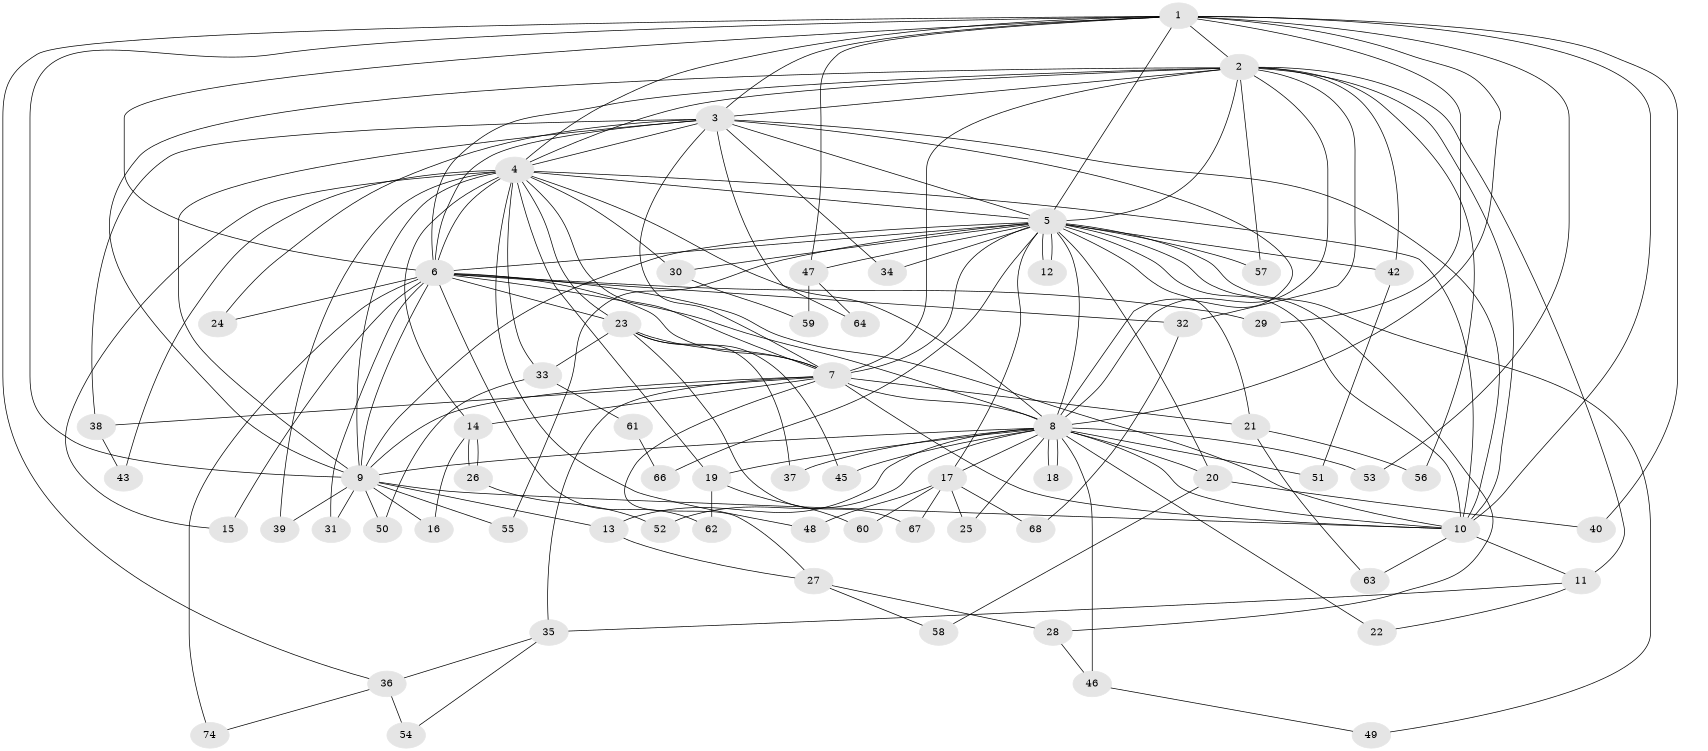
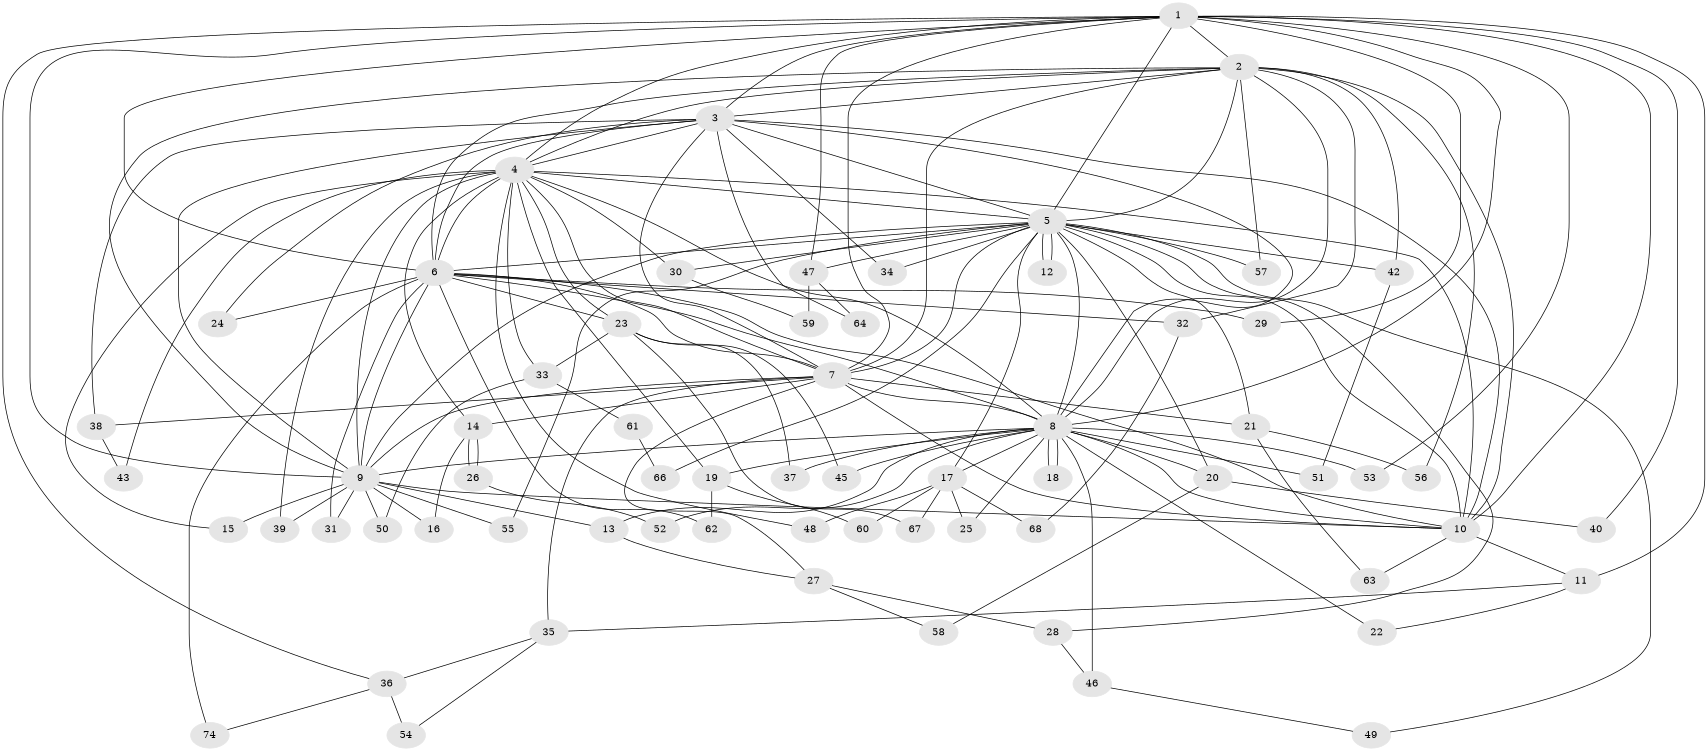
edge "2" -- "11": now "1" -- "11"
edge "23" -- "7": now "1" -- "7"
edge "6" -- "15": now "9" -- "15"
